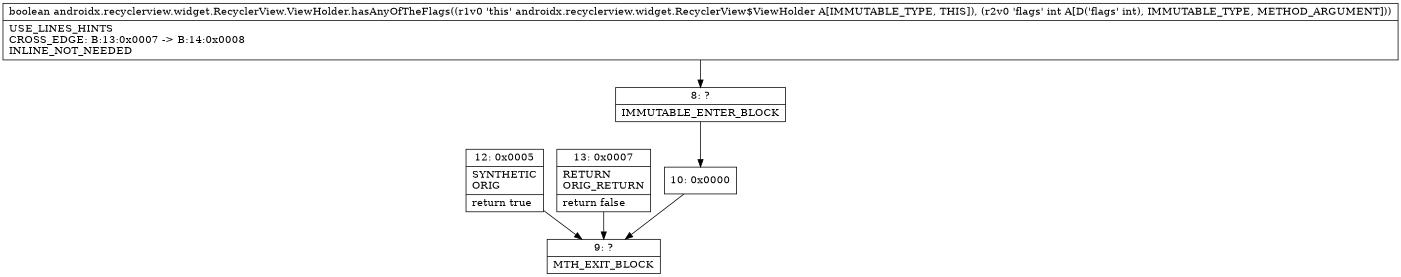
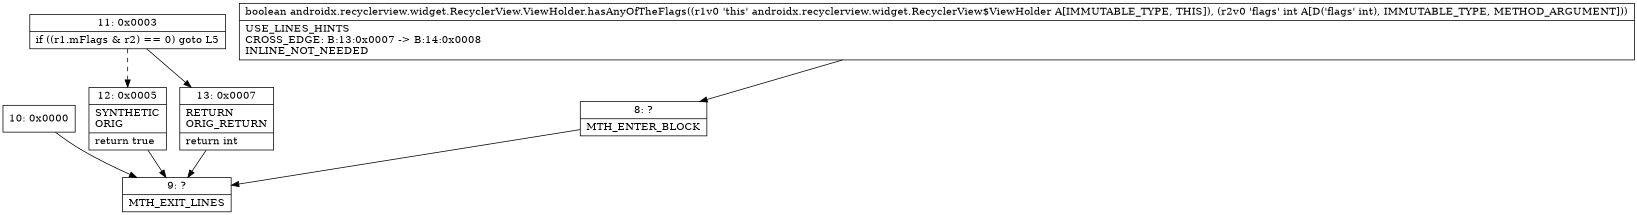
node "11: 0x0003": added
node "8: ?": text "IMMUTABLE_ENTER_BLOCK" -> "MTH_ENTER_BLOCK"
edge "8: ?" -> "10: 0x0000": now "8: ?" -> "9: ?"
node "13: 0x0007": text "return false" -> "return int"
node "9: ?": text "MTH_EXIT_BLOCK" -> "MTH_EXIT_LINES"
